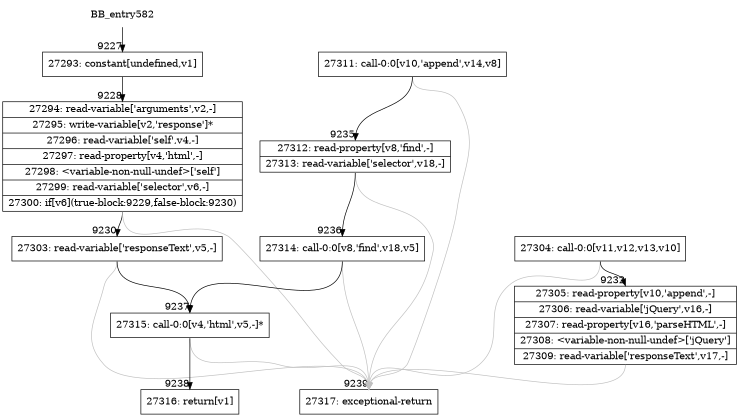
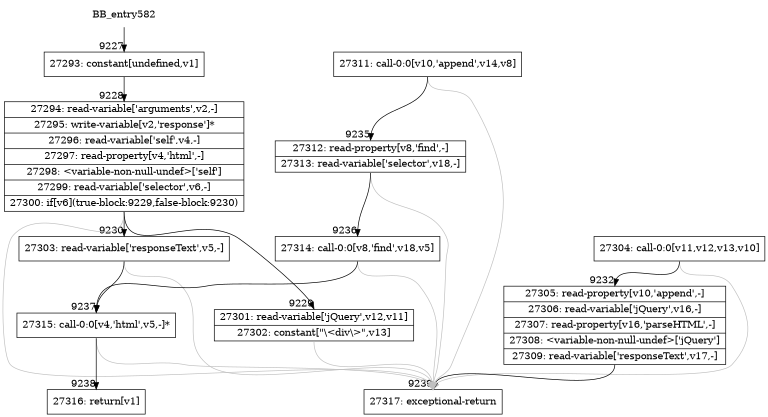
node "27301: read-variable['jQuery',v12,v11]": added
edge "27305: read-property[v10,'append',-]" -> "27317: exceptional-return": color gray -> black
